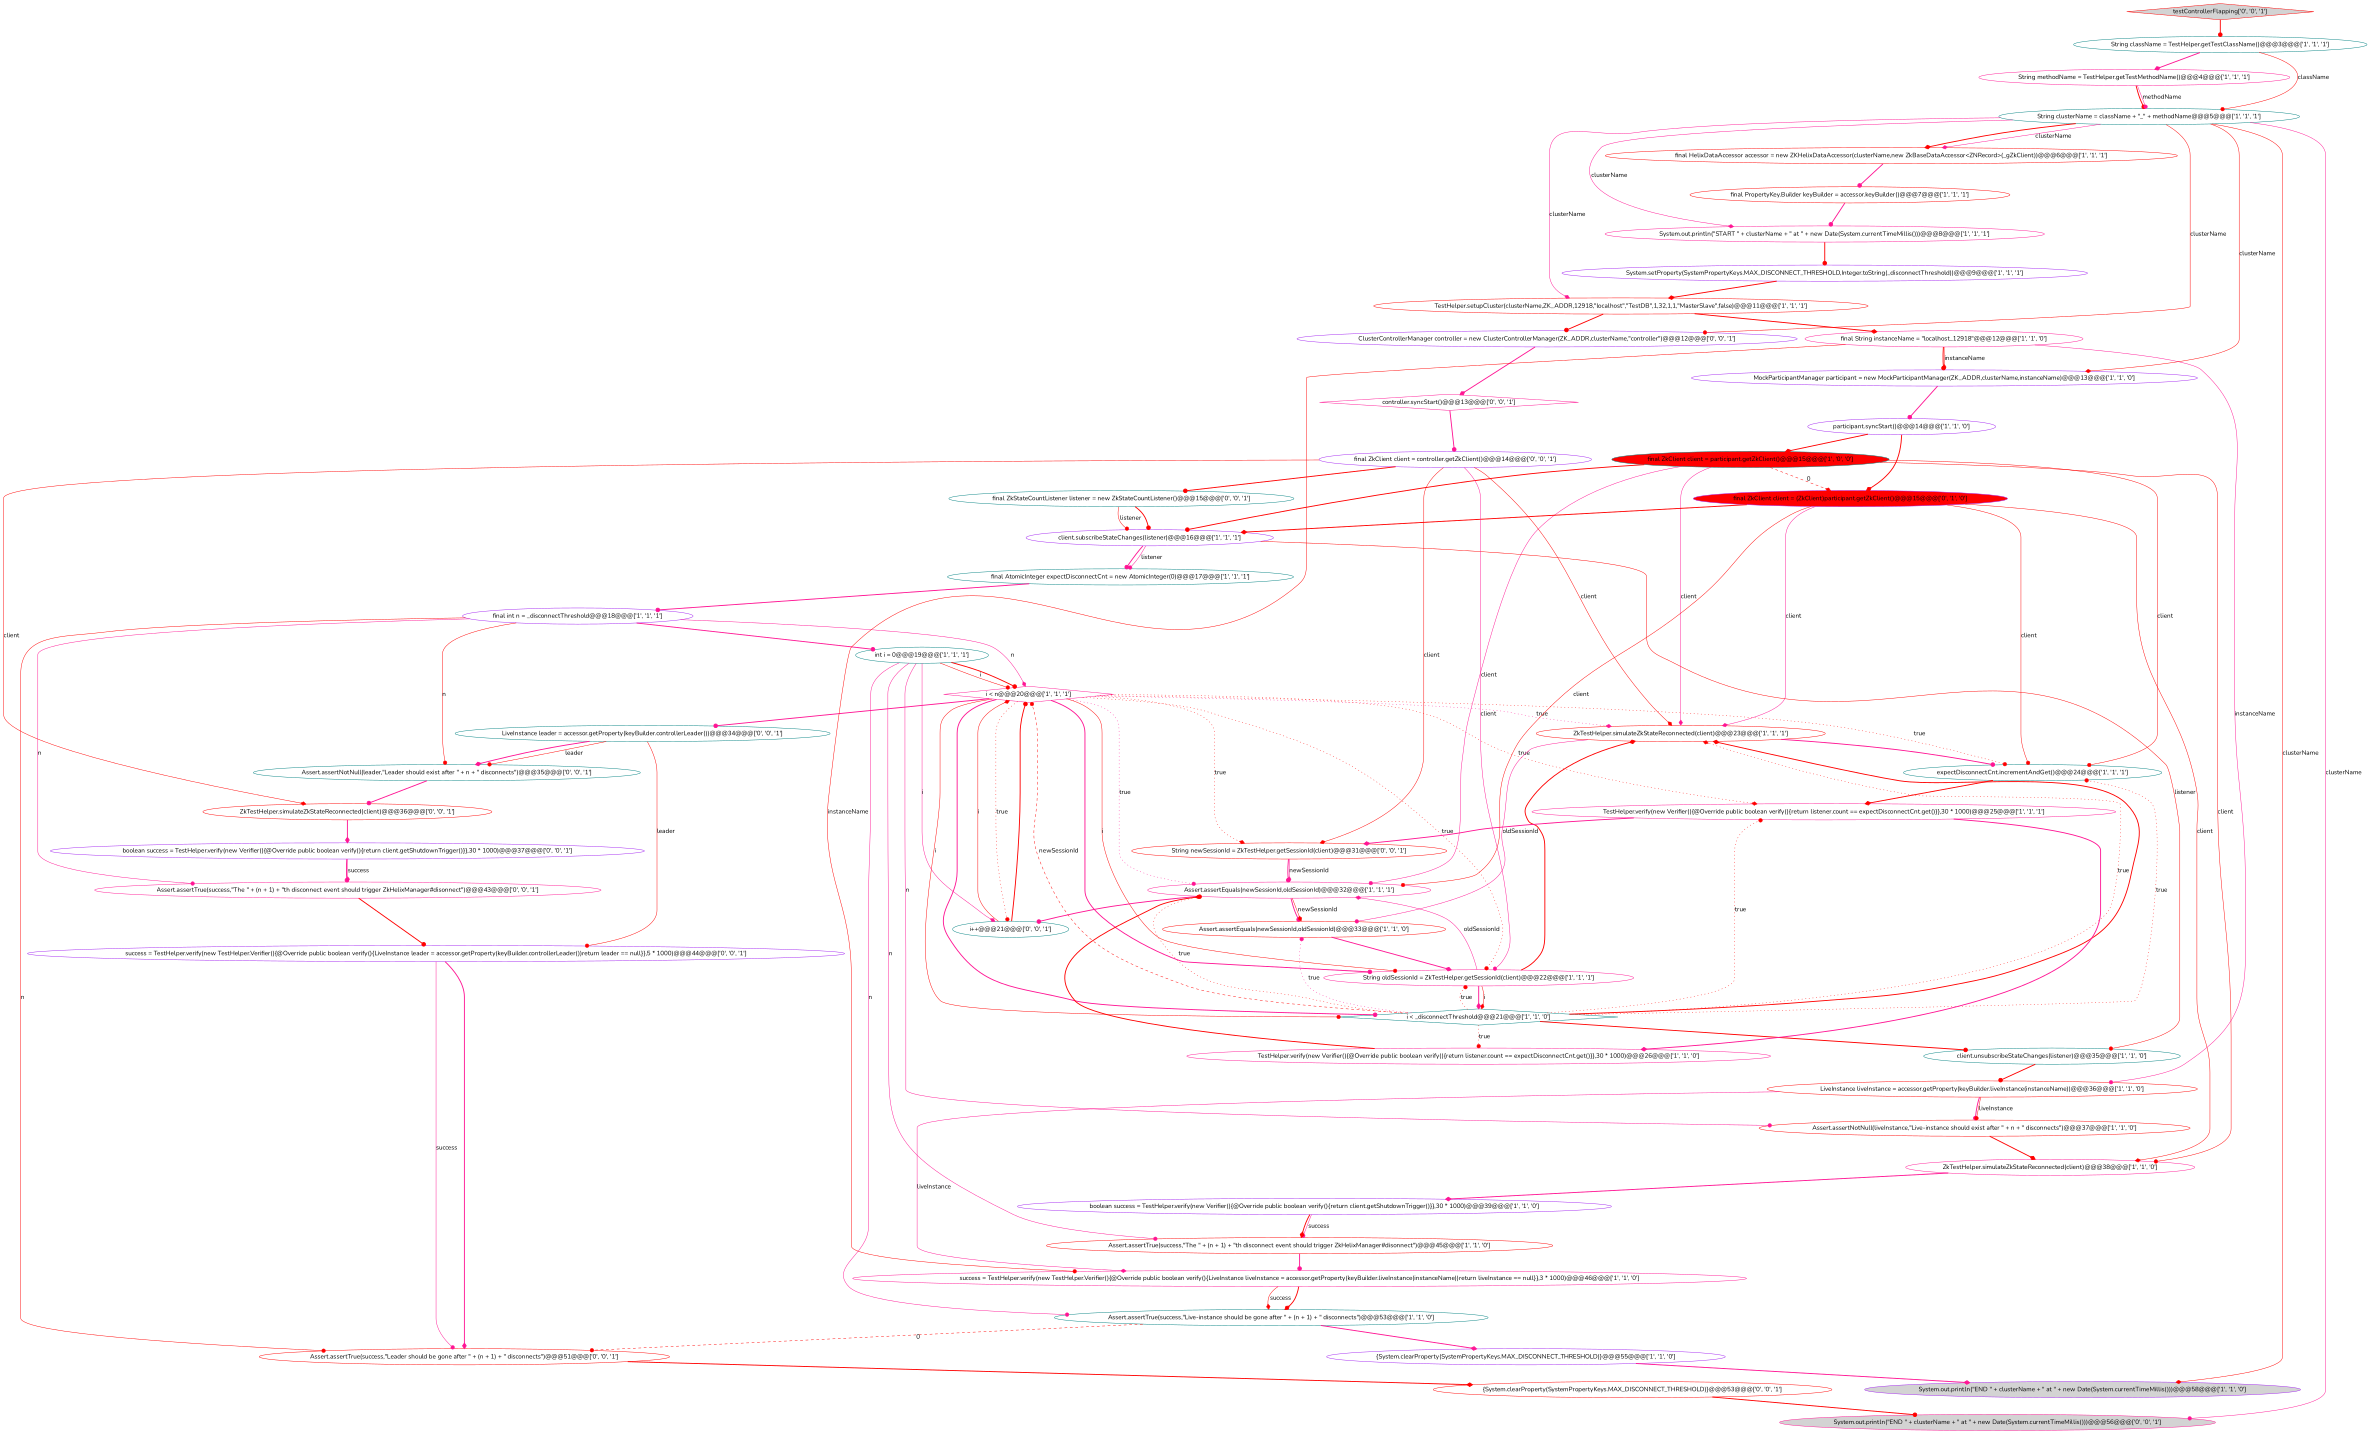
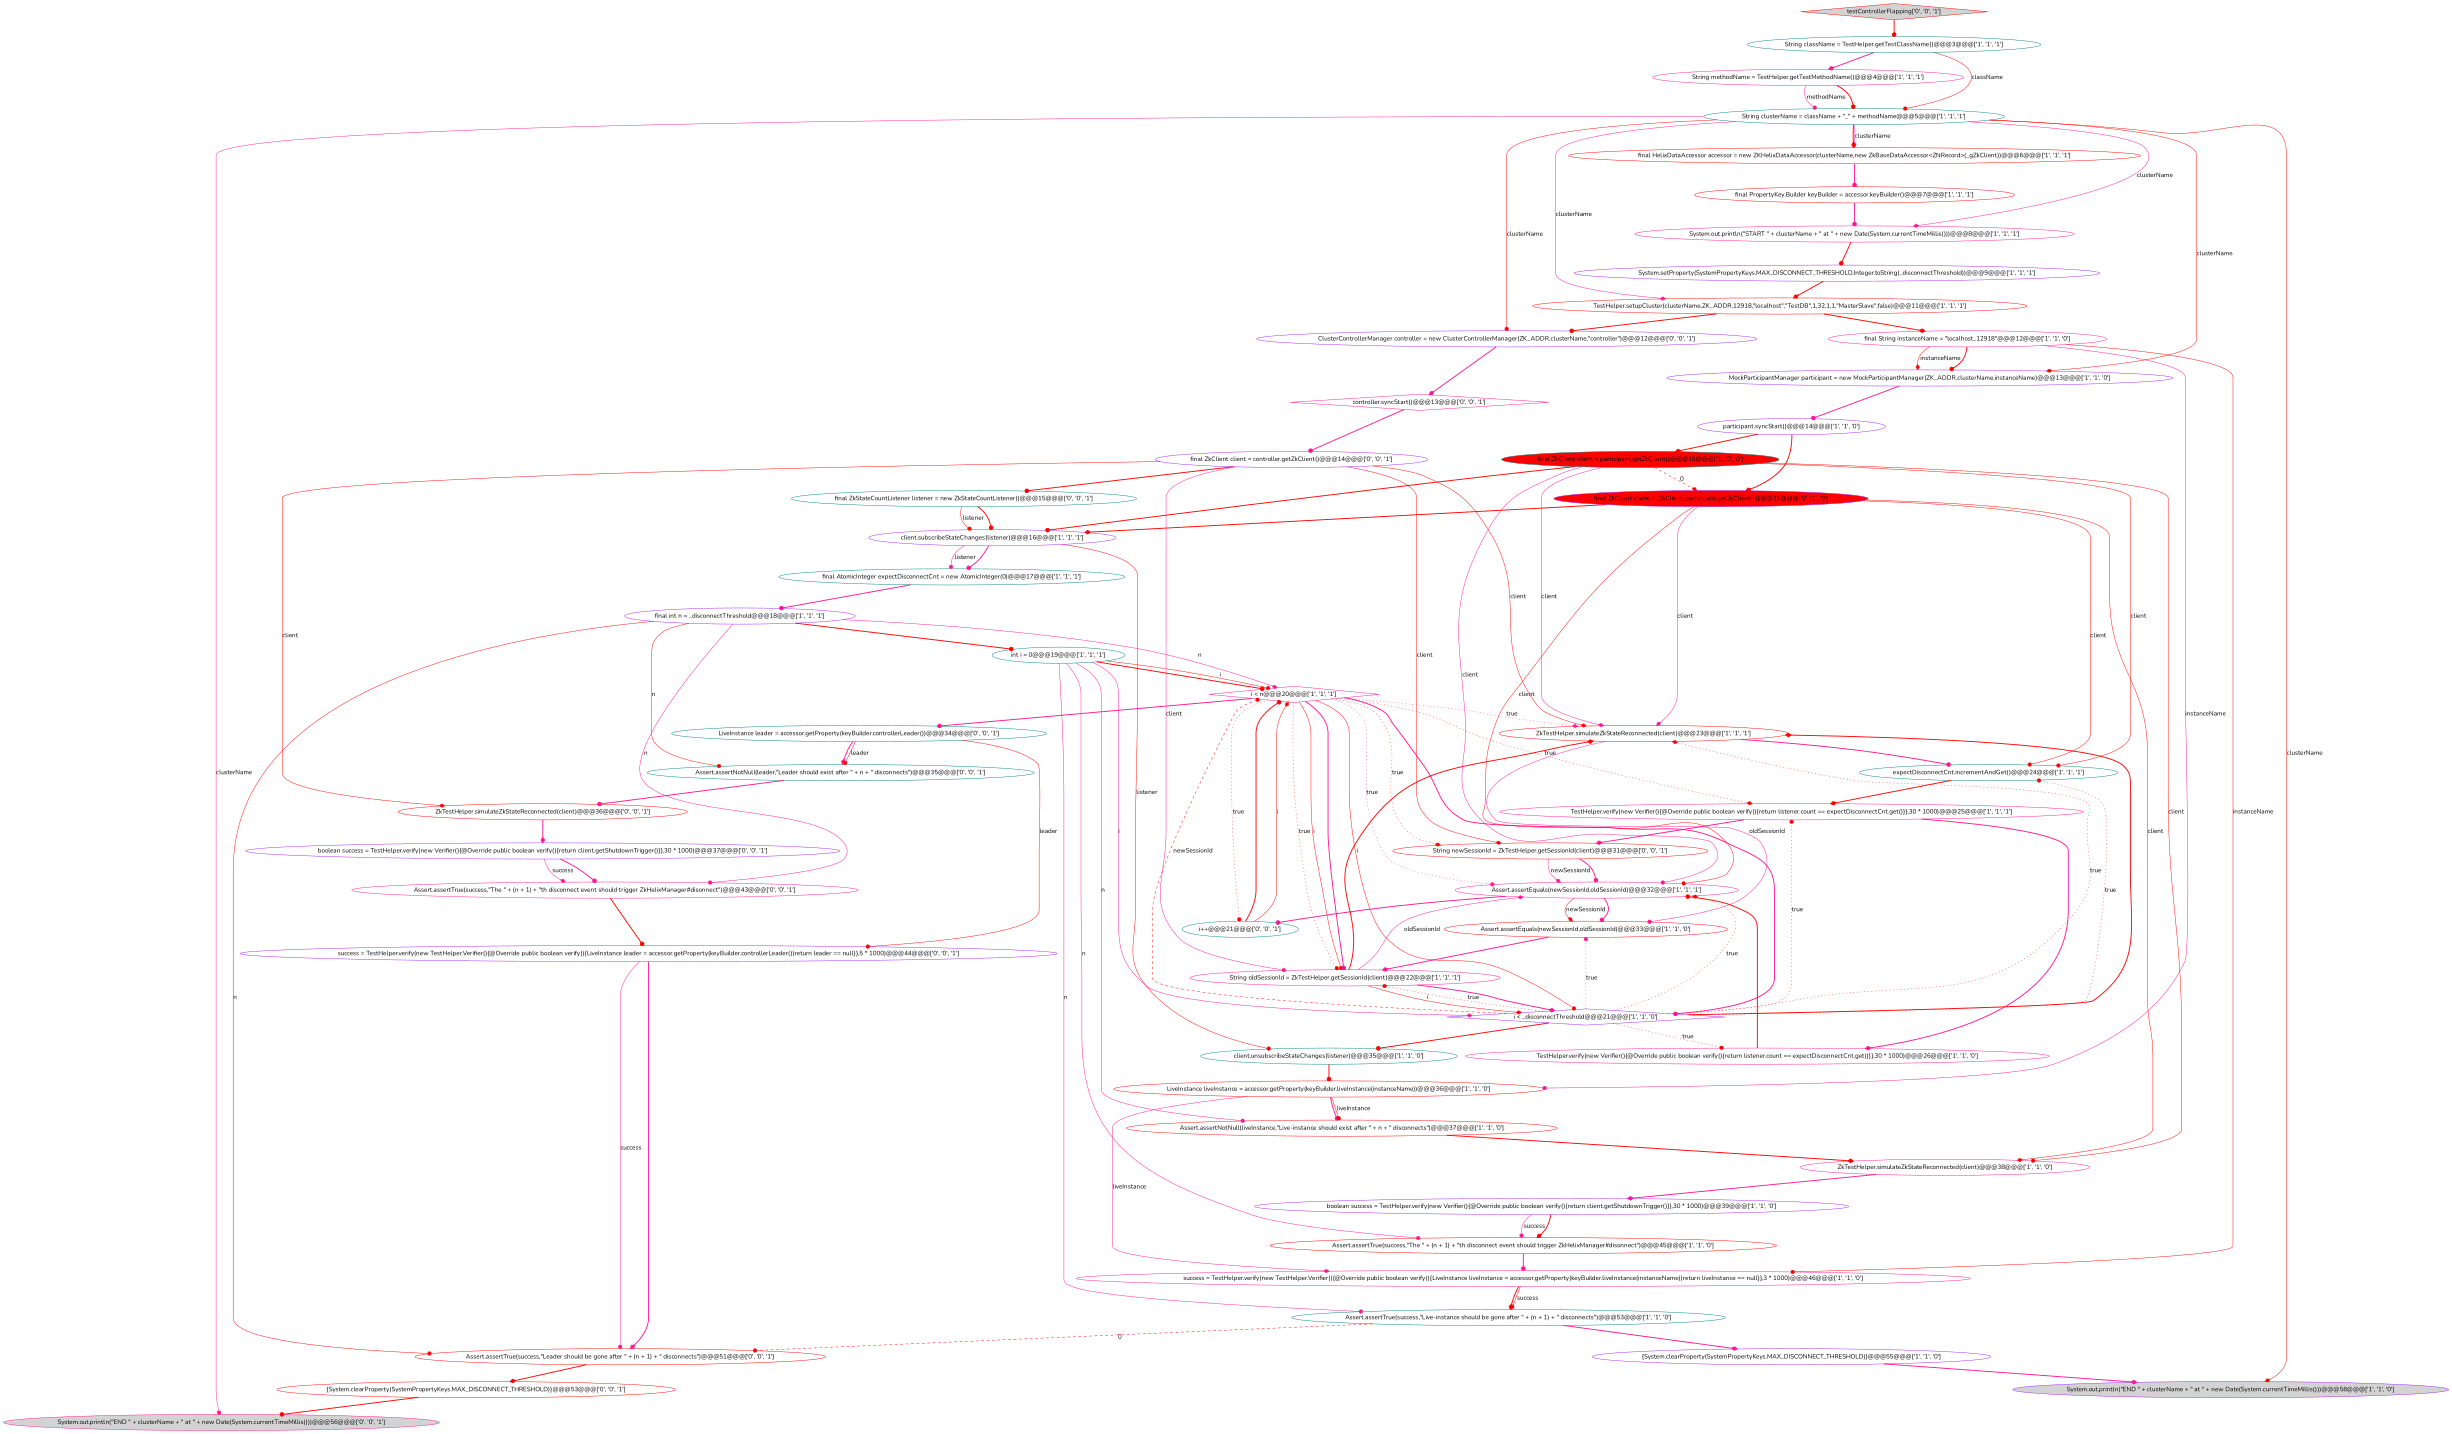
edge "final int n = _disconnectThreshold@@@18@@@['1', '1', '1']" -> "int i = 0@@@19@@@['1', '1', '1']": color deeppink -> red
edge "i < n@@@20@@@['1', '1', '1']" -> "expectDisconnectCnt.incrementAndGet()@@@24@@@['1', '1', '1']": removed, label "true"
edge "int i = 0@@@19@@@['1', '1', '1']" -> "i++@@@21@@@['0', '0', '1']": now "int i = 0@@@19@@@['1', '1', '1']" -> "i < _disconnectThreshold@@@21@@@['1', '1', '0']"
node "i < _disconnectThreshold@@@21@@@['1', '1', '0']": color teal -> purple
